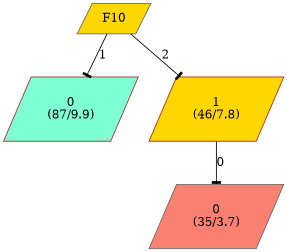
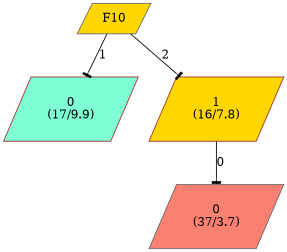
node "0 (87/9.9)": label "0 (87/9.9)" -> "0 (17/9.9)"
node "1 (46/7.8)": label "1 (46/7.8)" -> "1 (16/7.8)"
node "0 (35/3.7)": label "0 (35/3.7)" -> "0 (37/3.7)"
